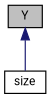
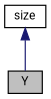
edge "size" -> "Y": reversed
